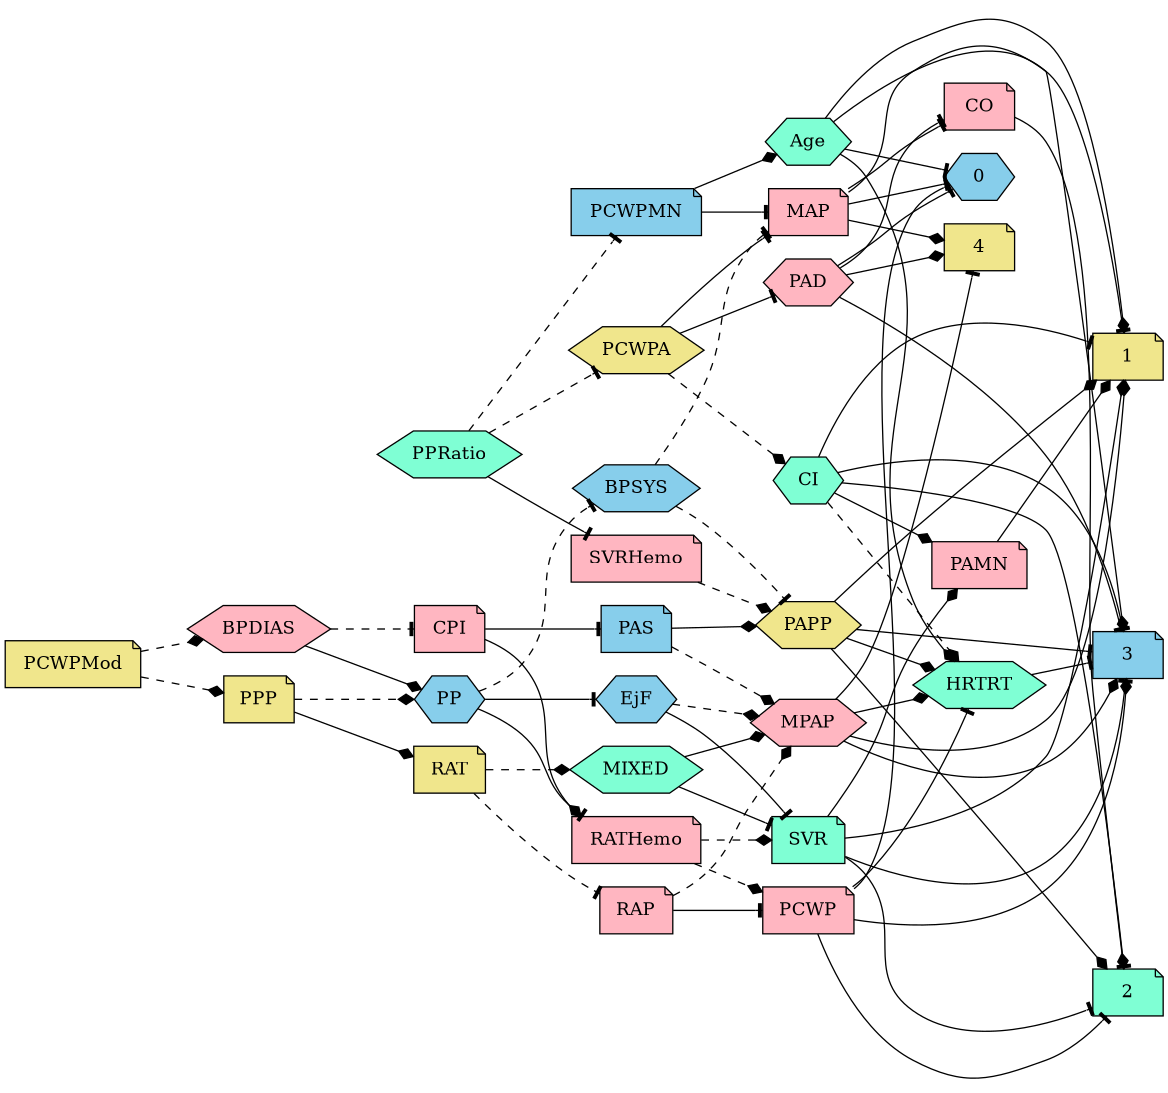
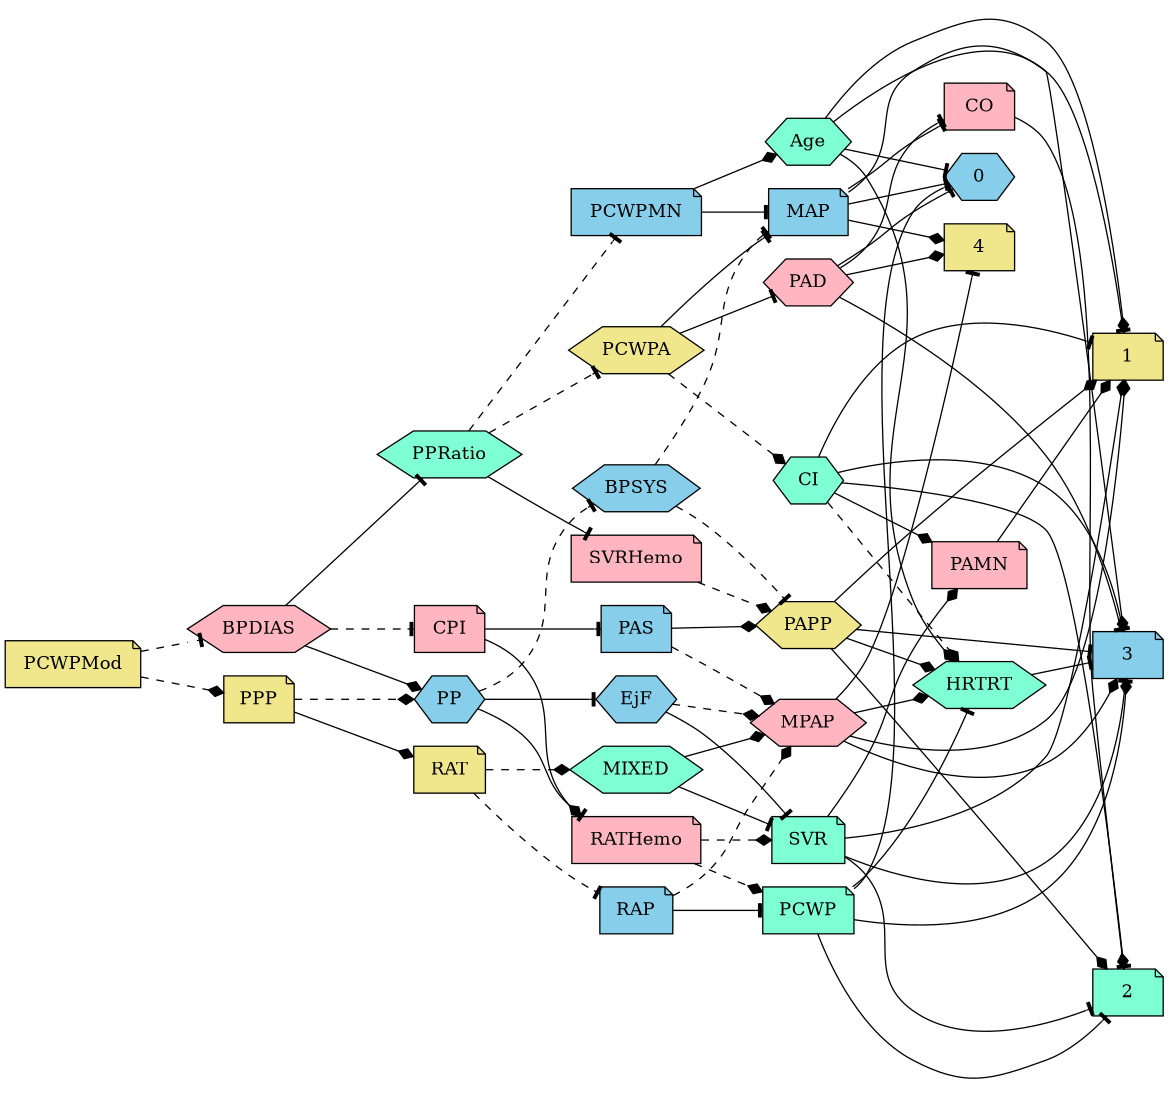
node "MAP": fillcolor lightpink -> skyblue
edge "BPDIAS" -> "PPRatio": added
edge "PCWPMod" -> "BPDIAS": arrowhead diamond -> tee
node "RAP": fillcolor lightpink -> skyblue
node "PCWP": fillcolor lightpink -> aquamarine
